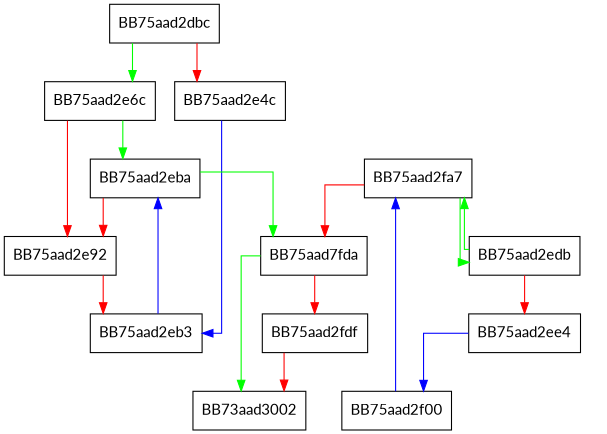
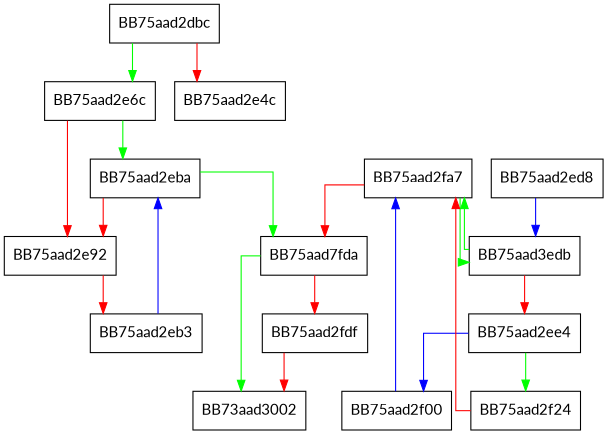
node "BB75aad2ed8": added
edge "BB75aad2e4c" -> "BB75aad2eb3": removed
node "BB75aad2edb": label "BB75aad2edb" -> "BB75aad3edb"
node "BB75aad2f24": added
